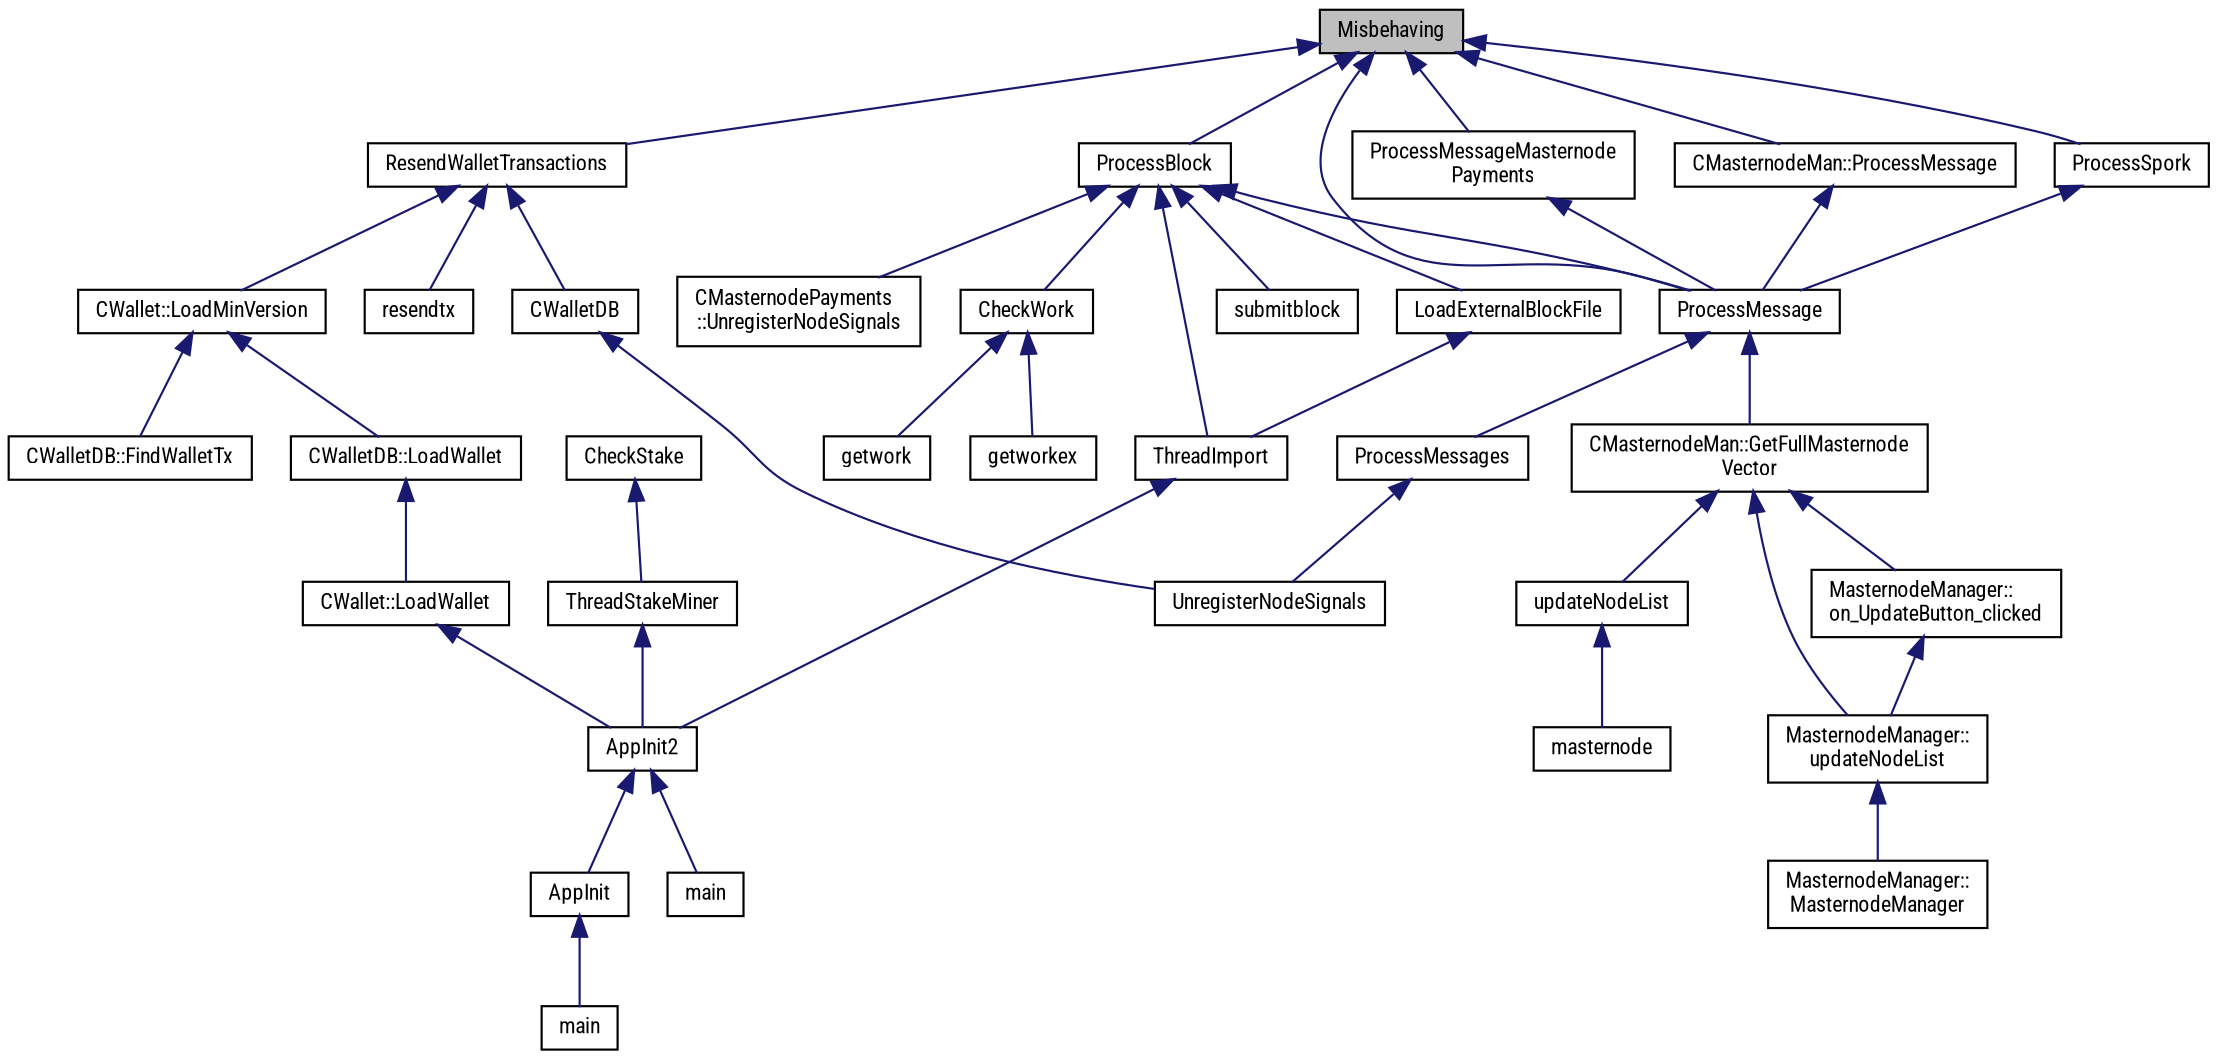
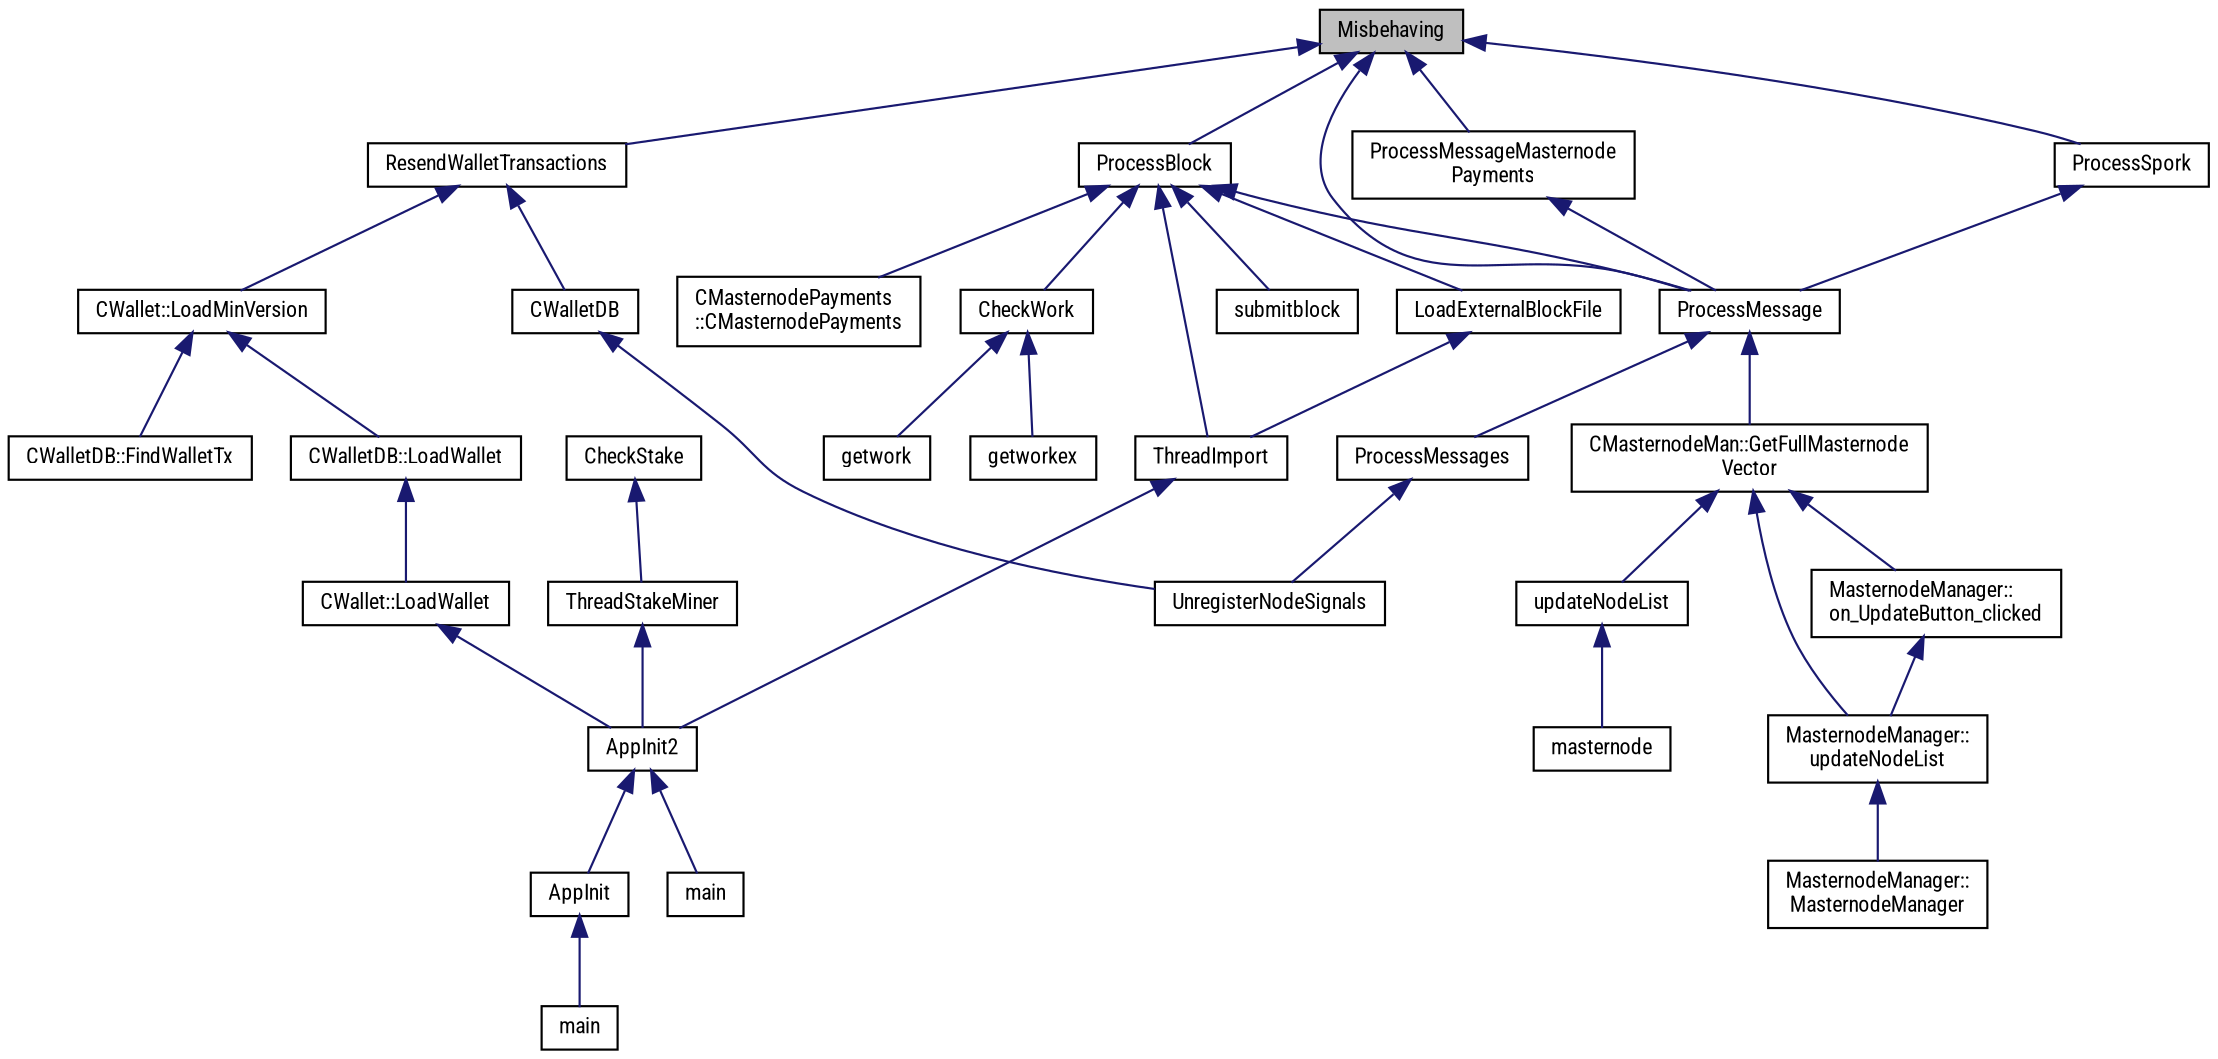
node "CMasternodeMan::ProcessMessage": removed
node "resendtx": removed
node "CMasternodePayments ::UnregisterNodeSignals": label "CMasternodePayments ::UnregisterNodeSignals" -> "CMasternodePayments ::CMasternodePayments"
